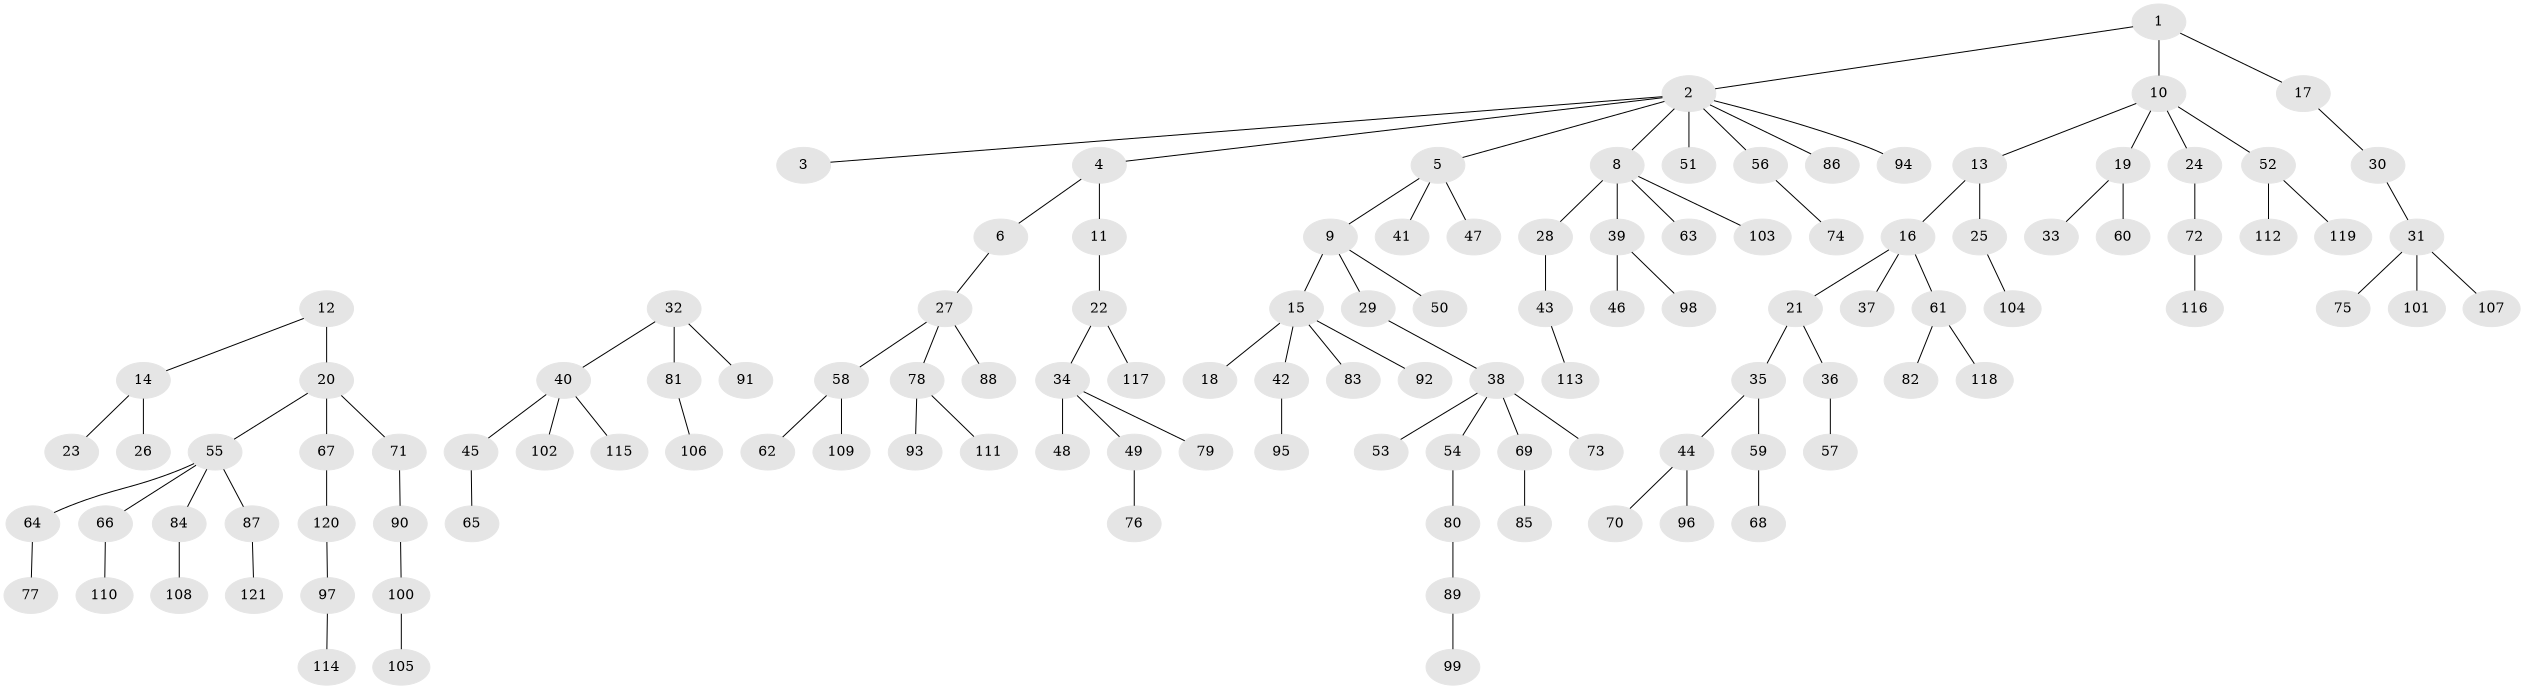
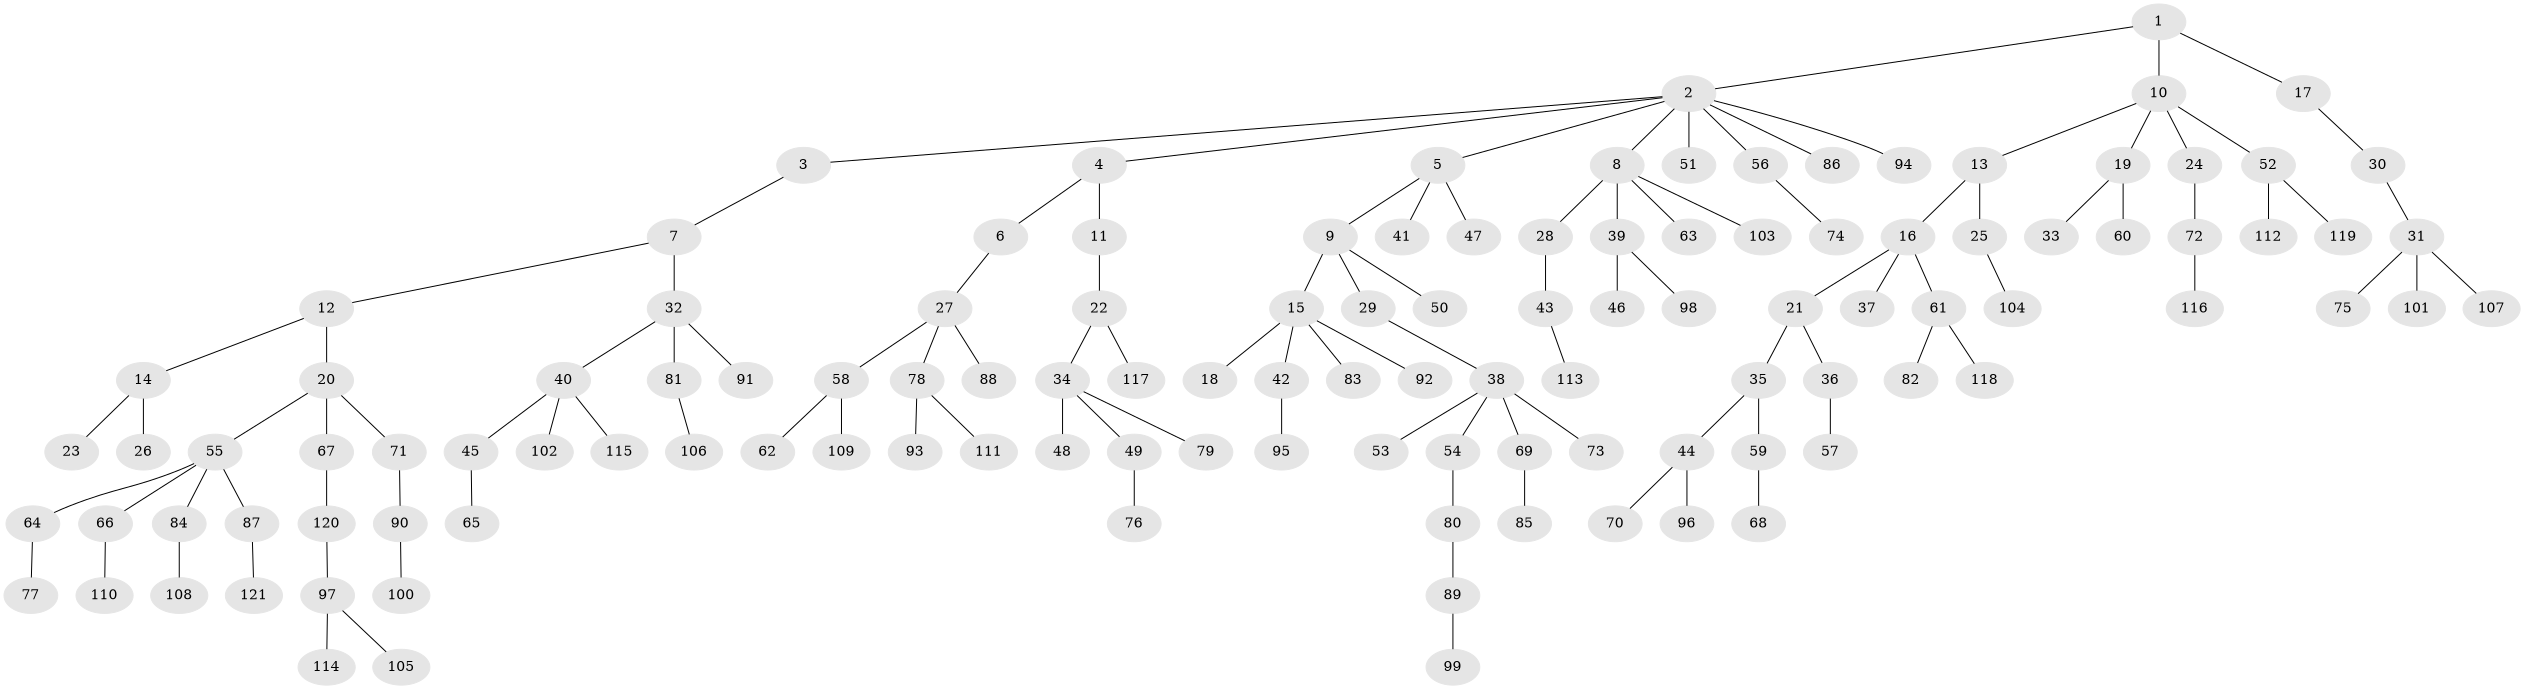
node "7": added
edge "100" -- "105": now "97" -- "105"
